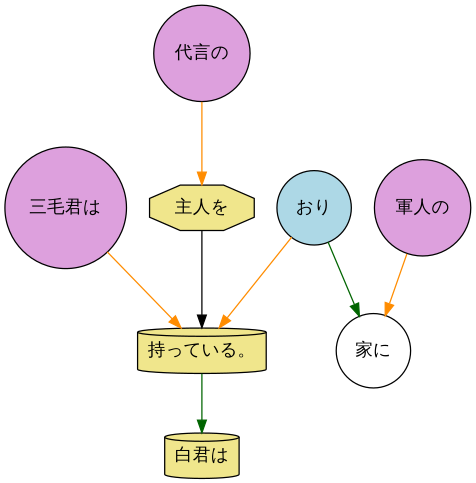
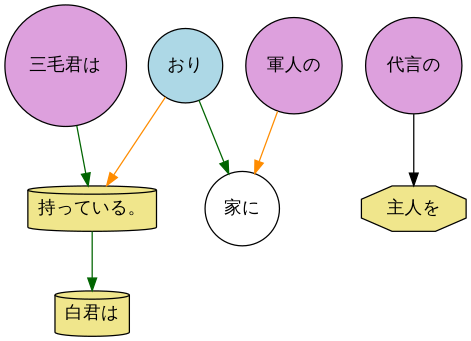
edge "代言の" -> "主人を": color darkorange -> black
edge "主人を" -> "持っている。": removed
edge "三毛君は" -> "持っている。": color darkorange -> darkgreen
